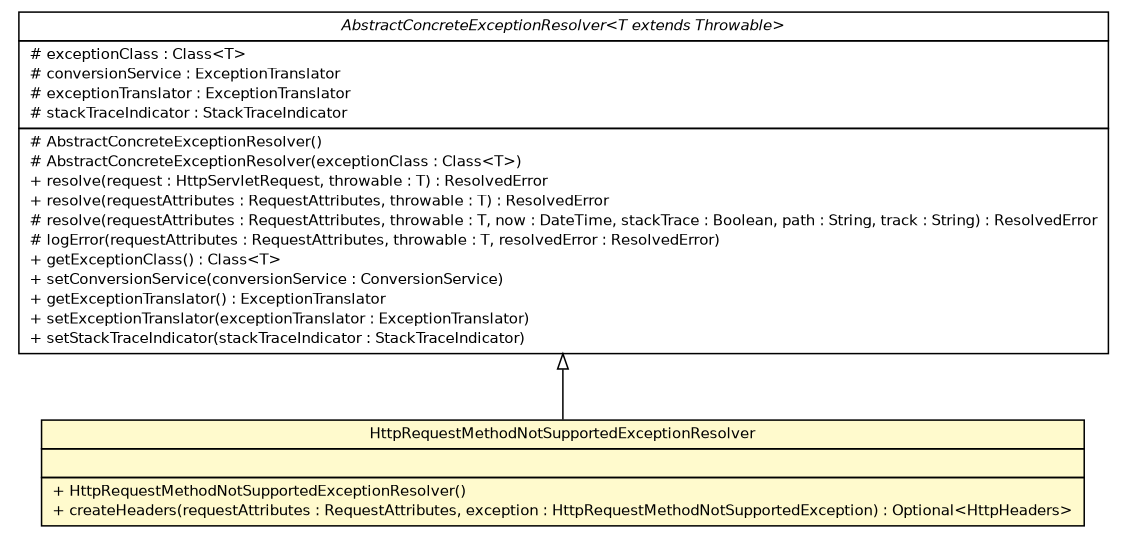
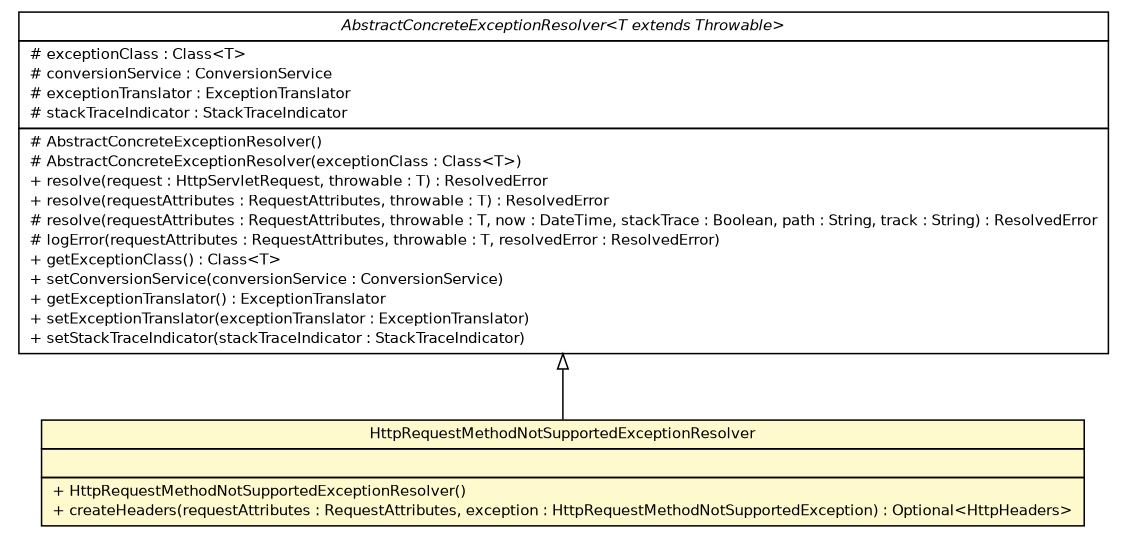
node "AbstractConcreteExceptionResolver<T extends Throwable>": text "# conversionService : ExceptionTranslator" -> "# conversionService : ConversionService"
